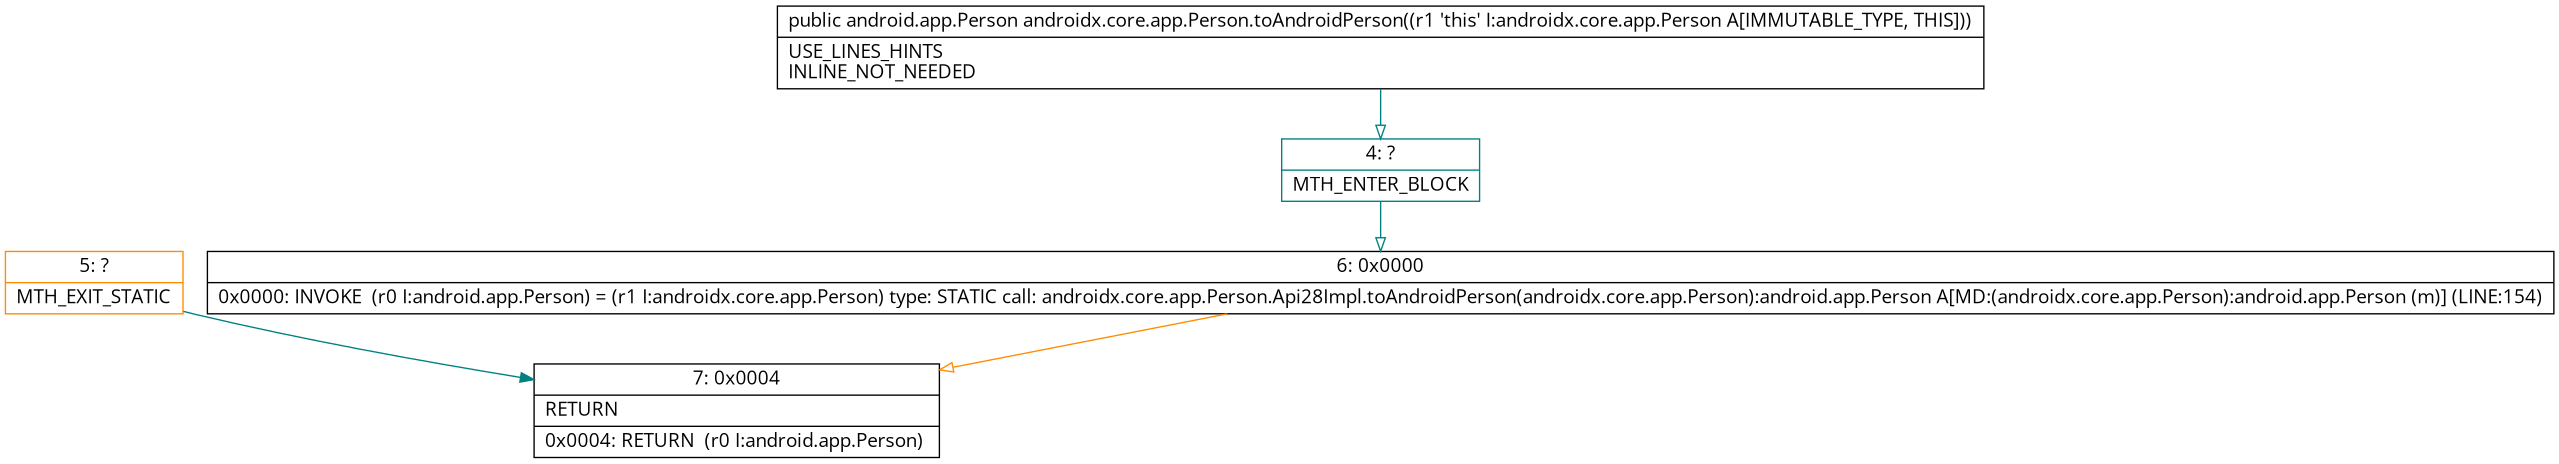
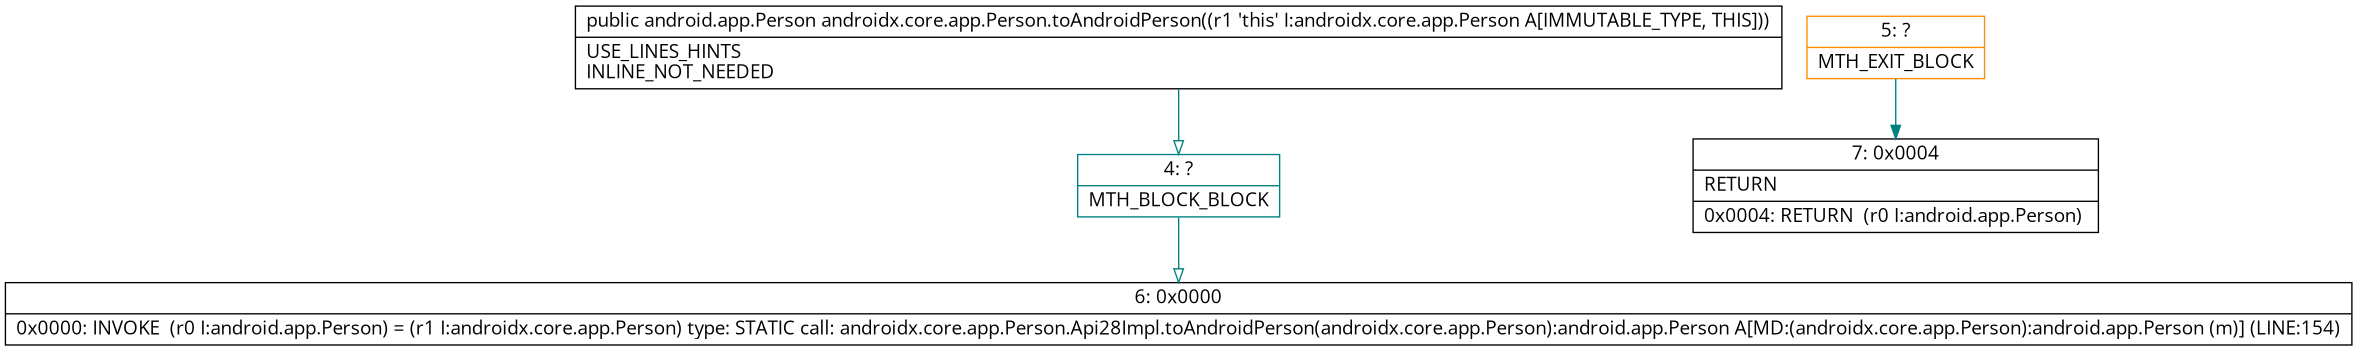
node "4: ?": text "MTH_ENTER_BLOCK" -> "MTH_BLOCK_BLOCK"
node "5: ?": text "MTH_EXIT_STATIC" -> "MTH_EXIT_BLOCK"
edge "6: 0x0000" -> "7: 0x0004": removed
